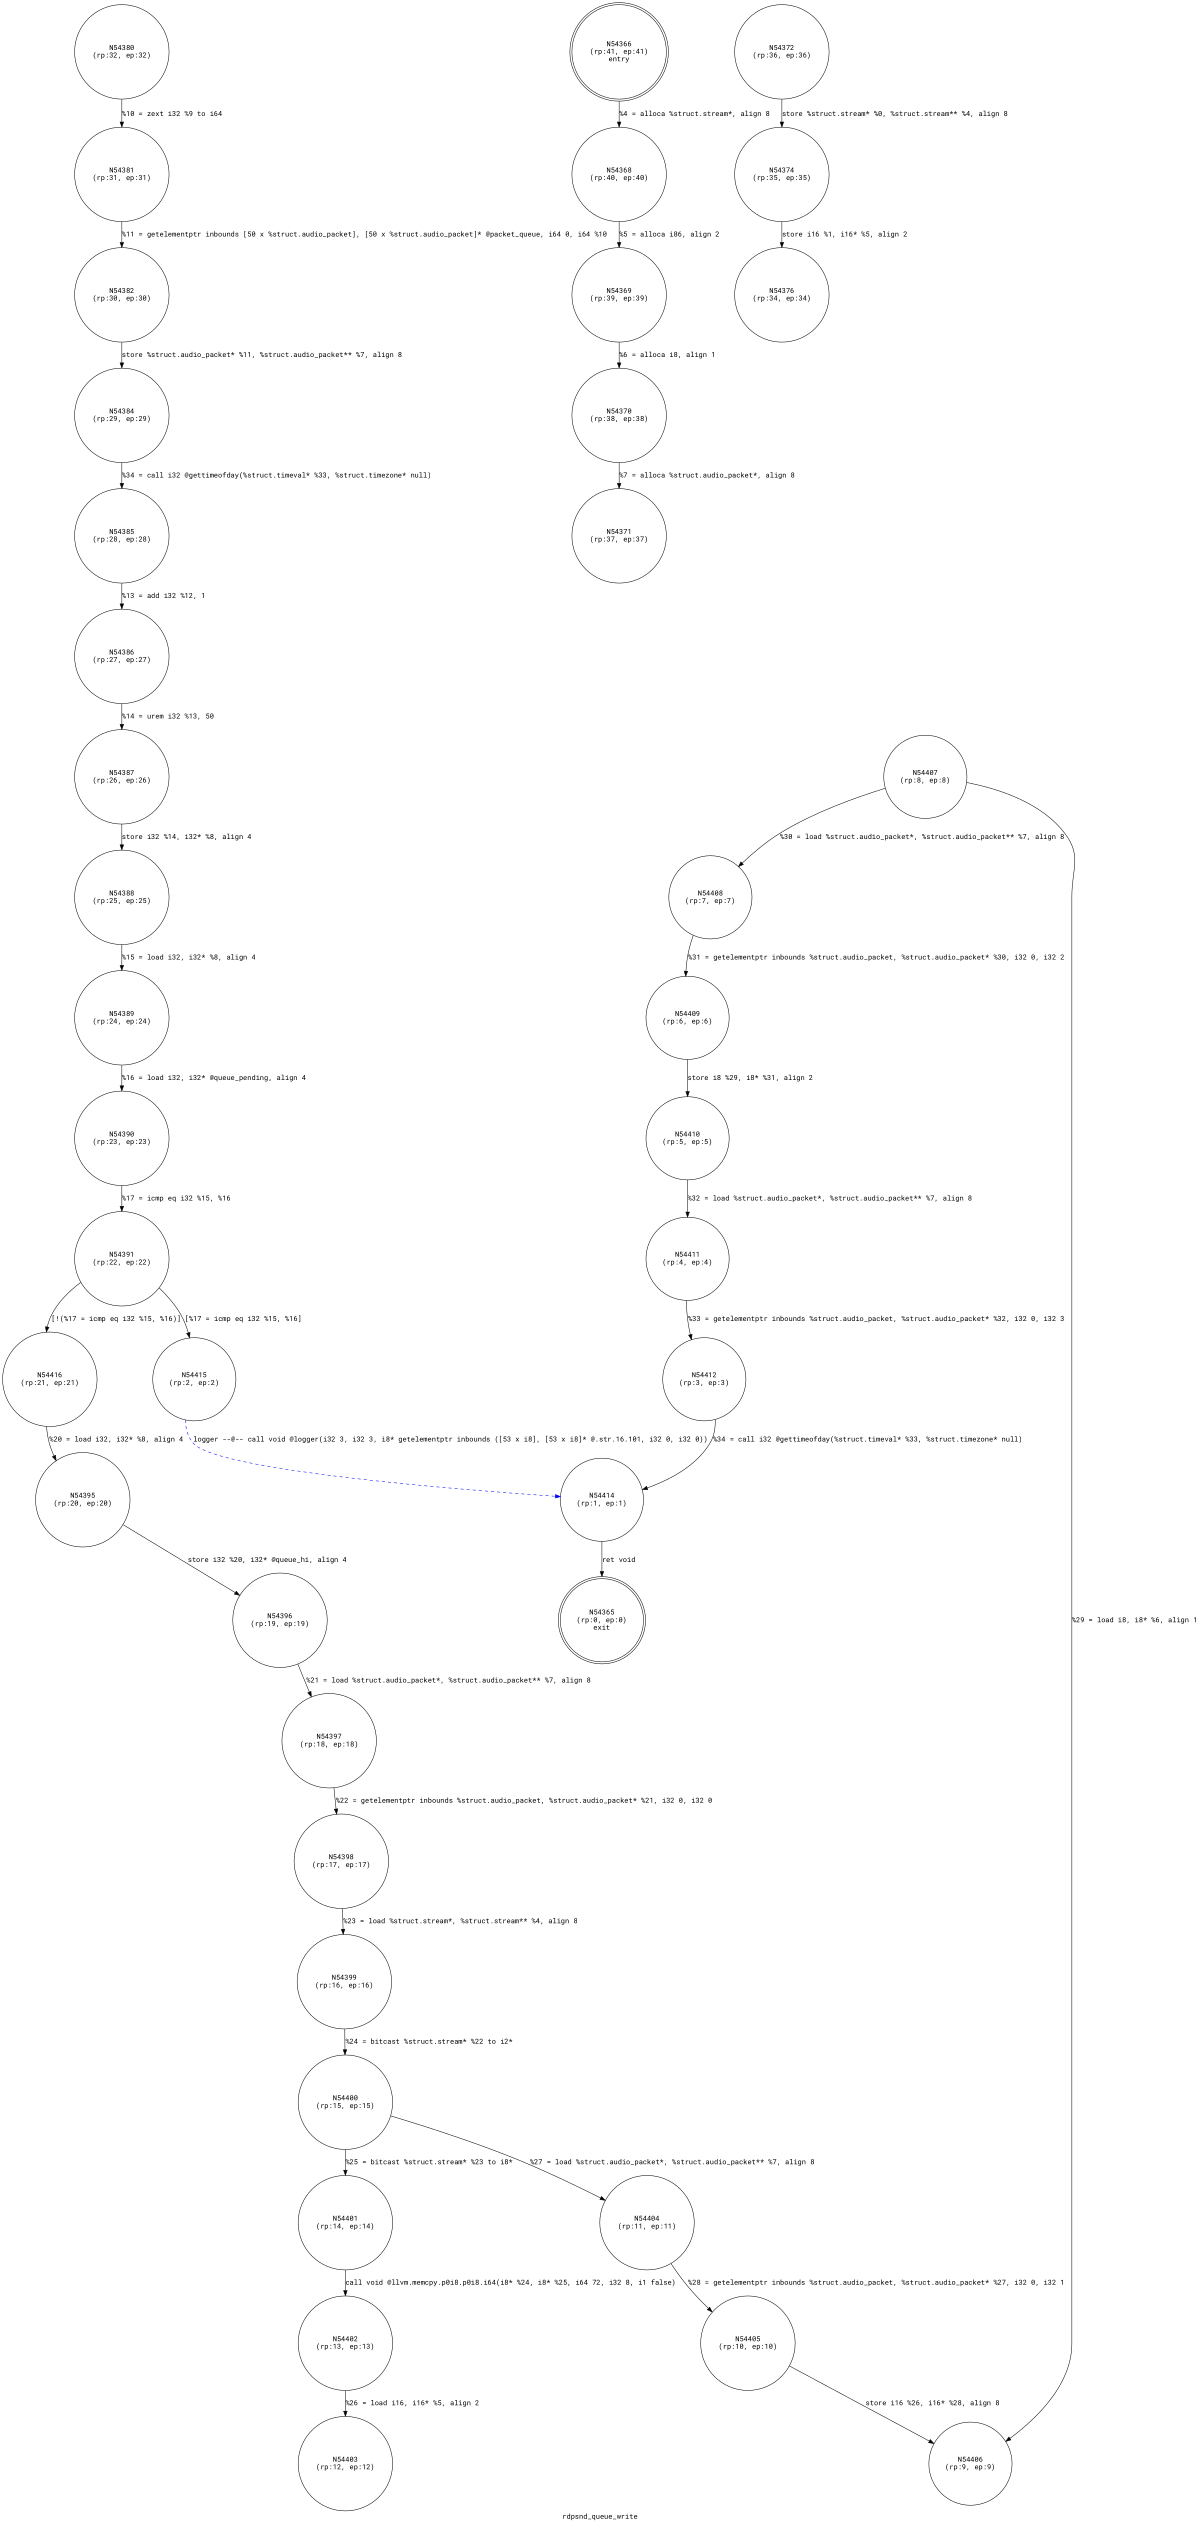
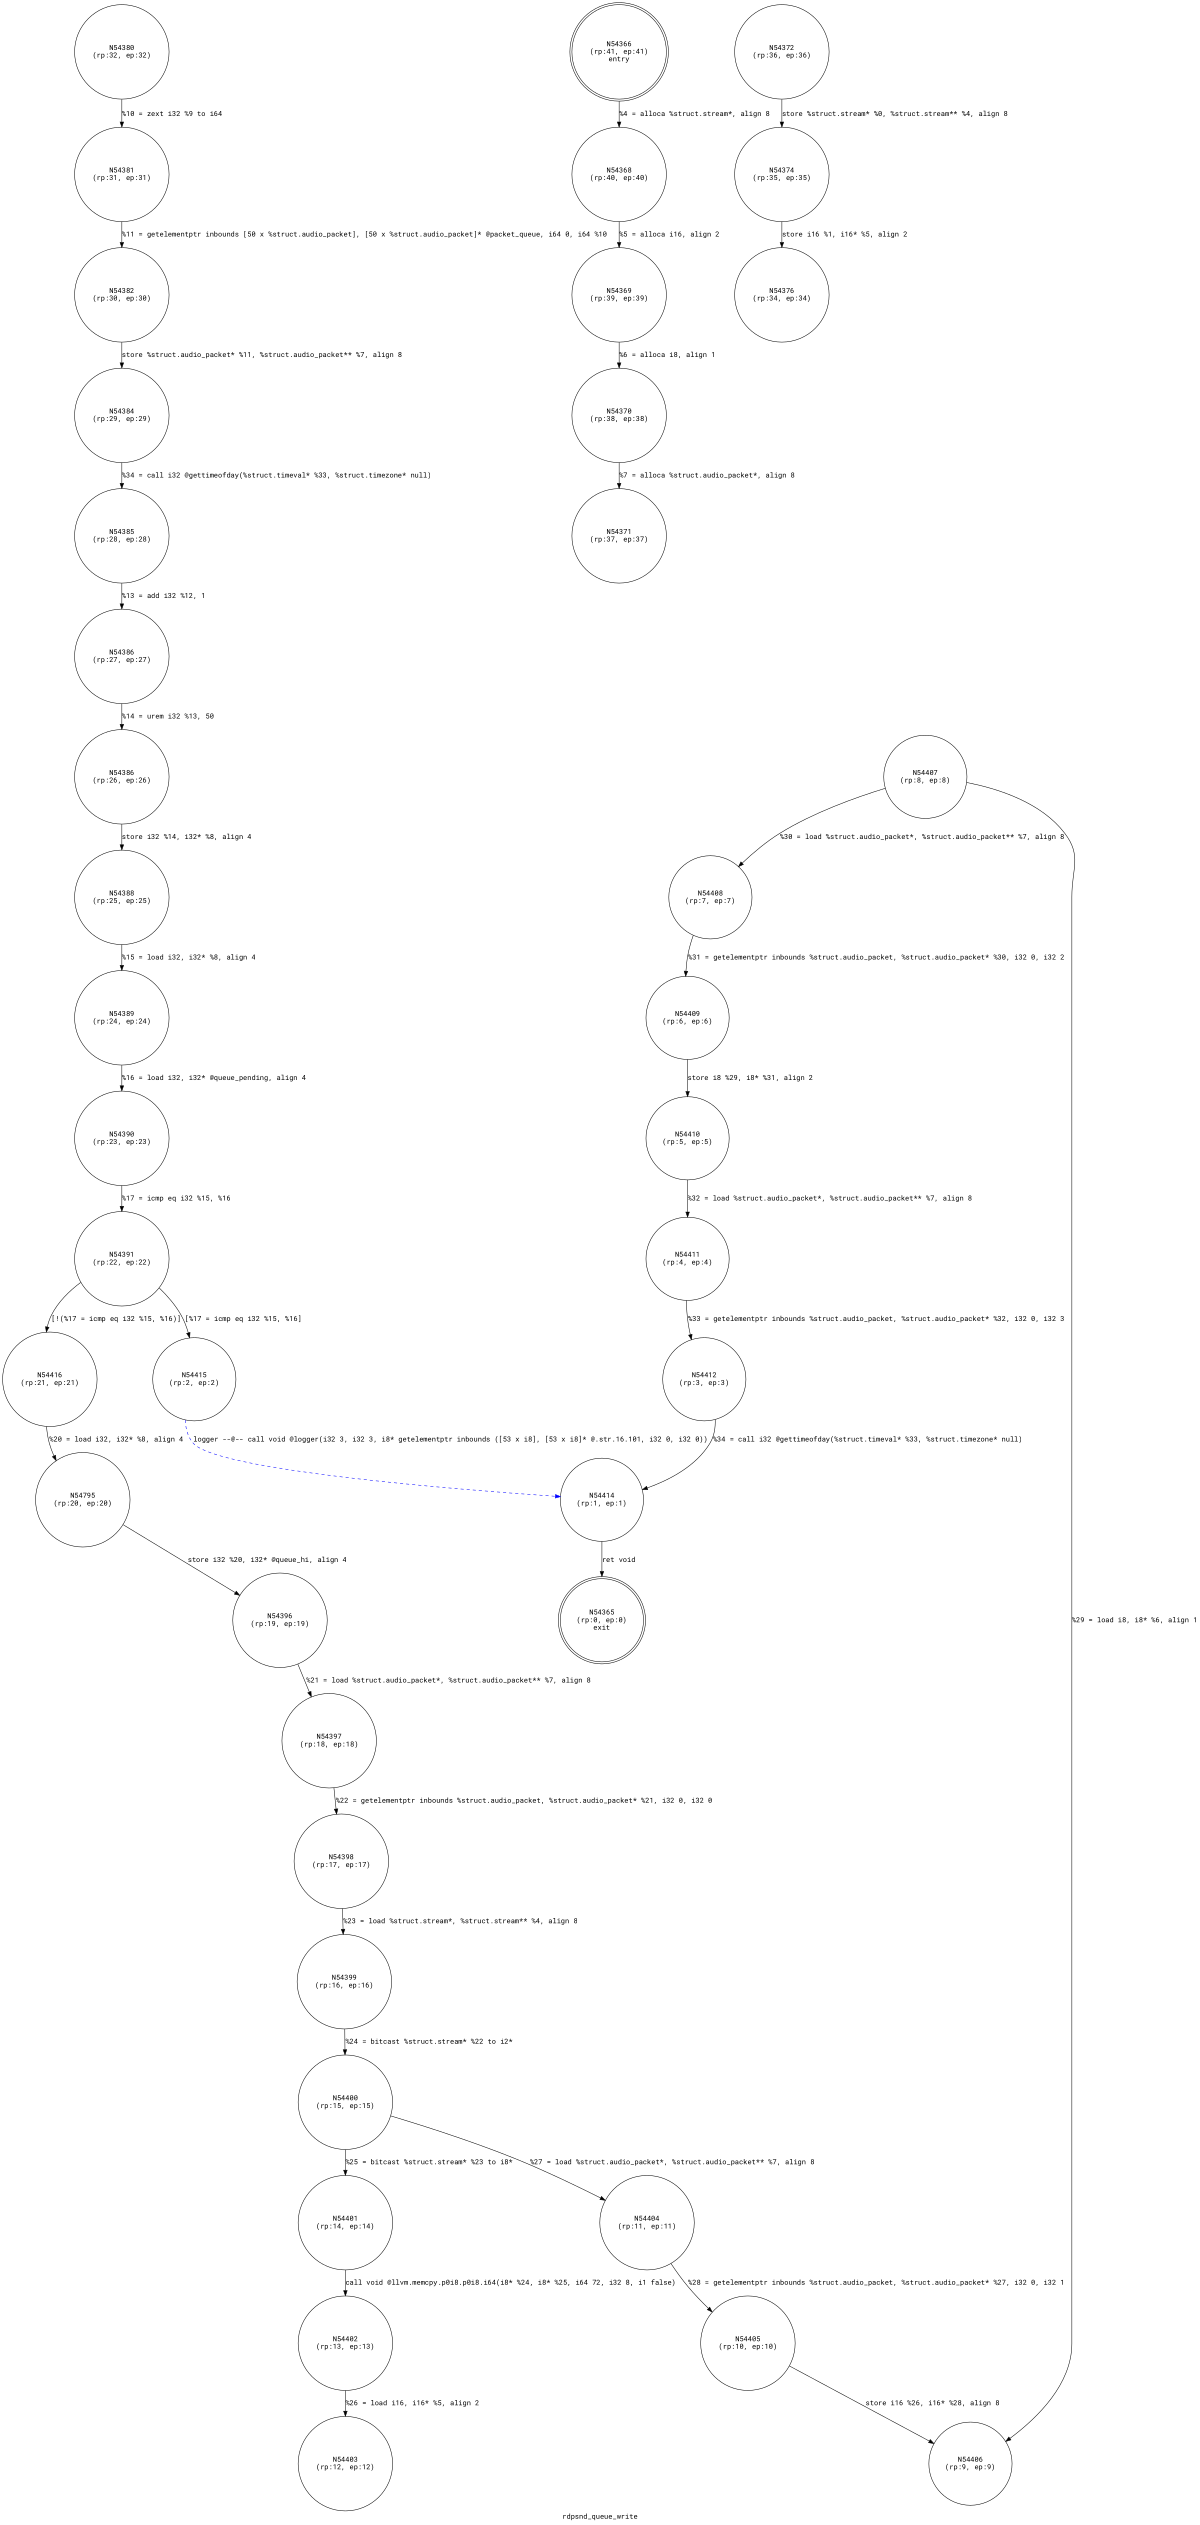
edge "N54368 (rp:40, ep:40)" -> "N54369 (rp:39, ep:39)": label "%5 = alloca i86, align 2" -> "%5 = alloca i16, align 2"
node "N54387 (rp:26, ep:26)": label "N54387 (rp:26, ep:26)" -> "N54386 (rp:26, ep:26)"
node "N54395 (rp:20, ep:20)": label "N54395 (rp:20, ep:20)" -> "N54795 (rp:20, ep:20)"
